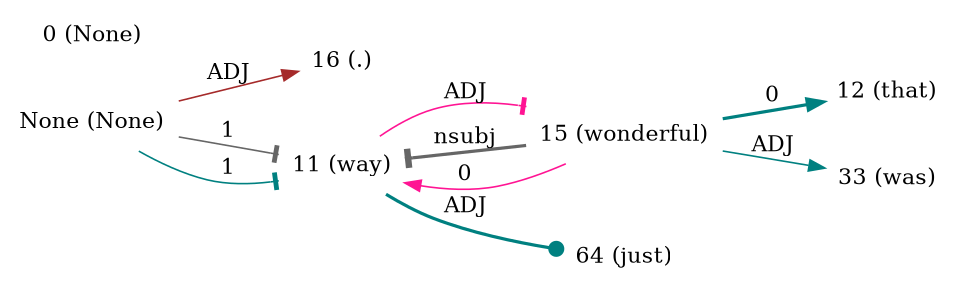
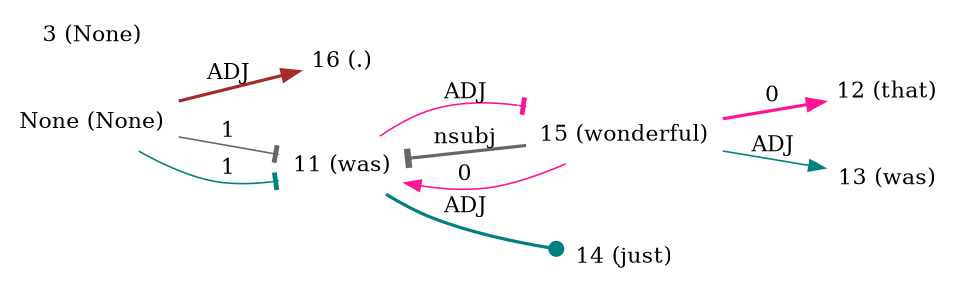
node "0 (None)": label "0 (None)" -> "3 (None)"
edge "None (None)" -> "16 (.)": style solid -> bold
edge "15 (wonderful)" -> "12 (that)": color teal -> deeppink
node "11 (way)": label "11 (way)" -> "11 (was)"
node "33 (was)": label "33 (was)" -> "13 (was)"
node "64 (just)": label "64 (just)" -> "14 (just)"
